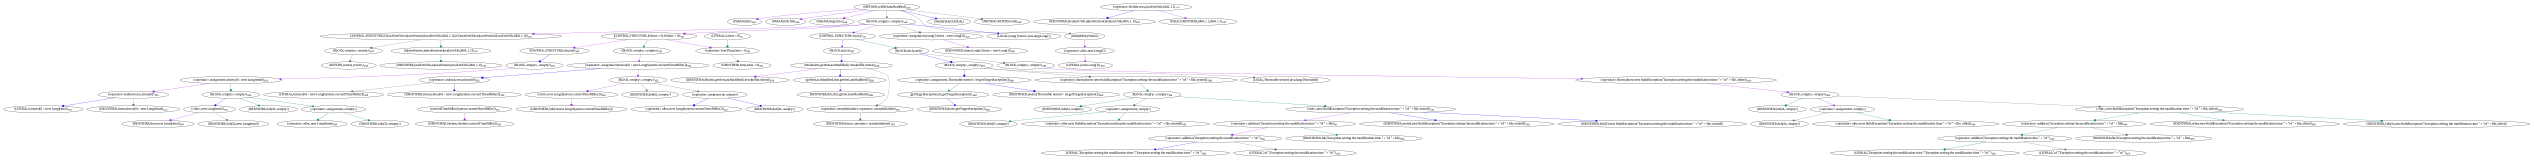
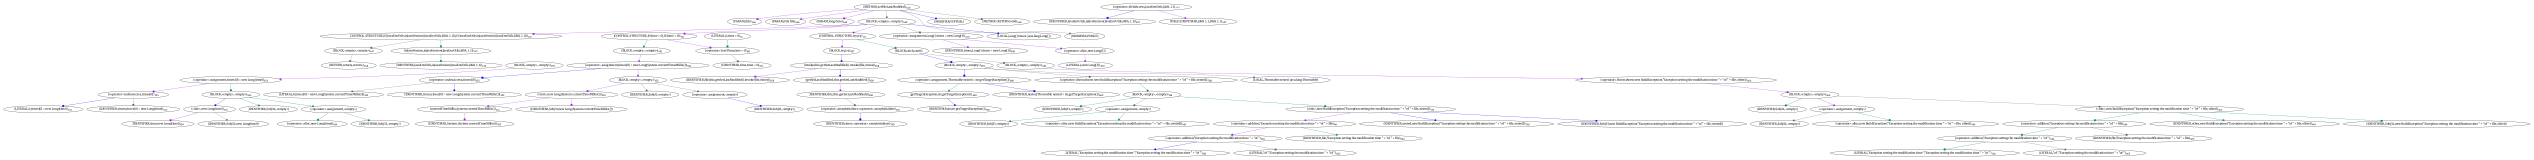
edge "(MODIFIER,PUBLIC)" -> "(<operator>.alloc,new Long[1])": now "(<operator>.assignment,Long[] times = new Long[1])" -> "(<operator>.alloc,new Long[1])"
node "(CONTROL_STRUCTURE,else,else)": removed
edge "(invoke,this.getSetLastModified().invoke(file, times))" -> "(<operator>.arrayInitializer,<operator>.arrayInitializer)": now "(IDENTIFIER,this,this.getSetLastModified())" -> "(<operator>.arrayInitializer,<operator>.arrayInitializer)"
edge "(<init>,new Long(System.currentTimeMillis()))" -> "(currentTimeMillis,System.currentTimeMillis())": added
node "(<operator>.alloc,new Long(System.currentTimeMillis()))": removed
edge "(<operator>.arrayInitializer,<operator>.arrayInitializer)" -> "(IDENTIFIER,times,<operator>.arrayInitializer)": color gray40 -> blue
node "(IDENTIFIER,times,<operator>.arrayInitializer)": text "658" -> "458"
